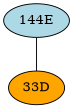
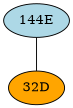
node "33D": label "33D" -> "32D"
